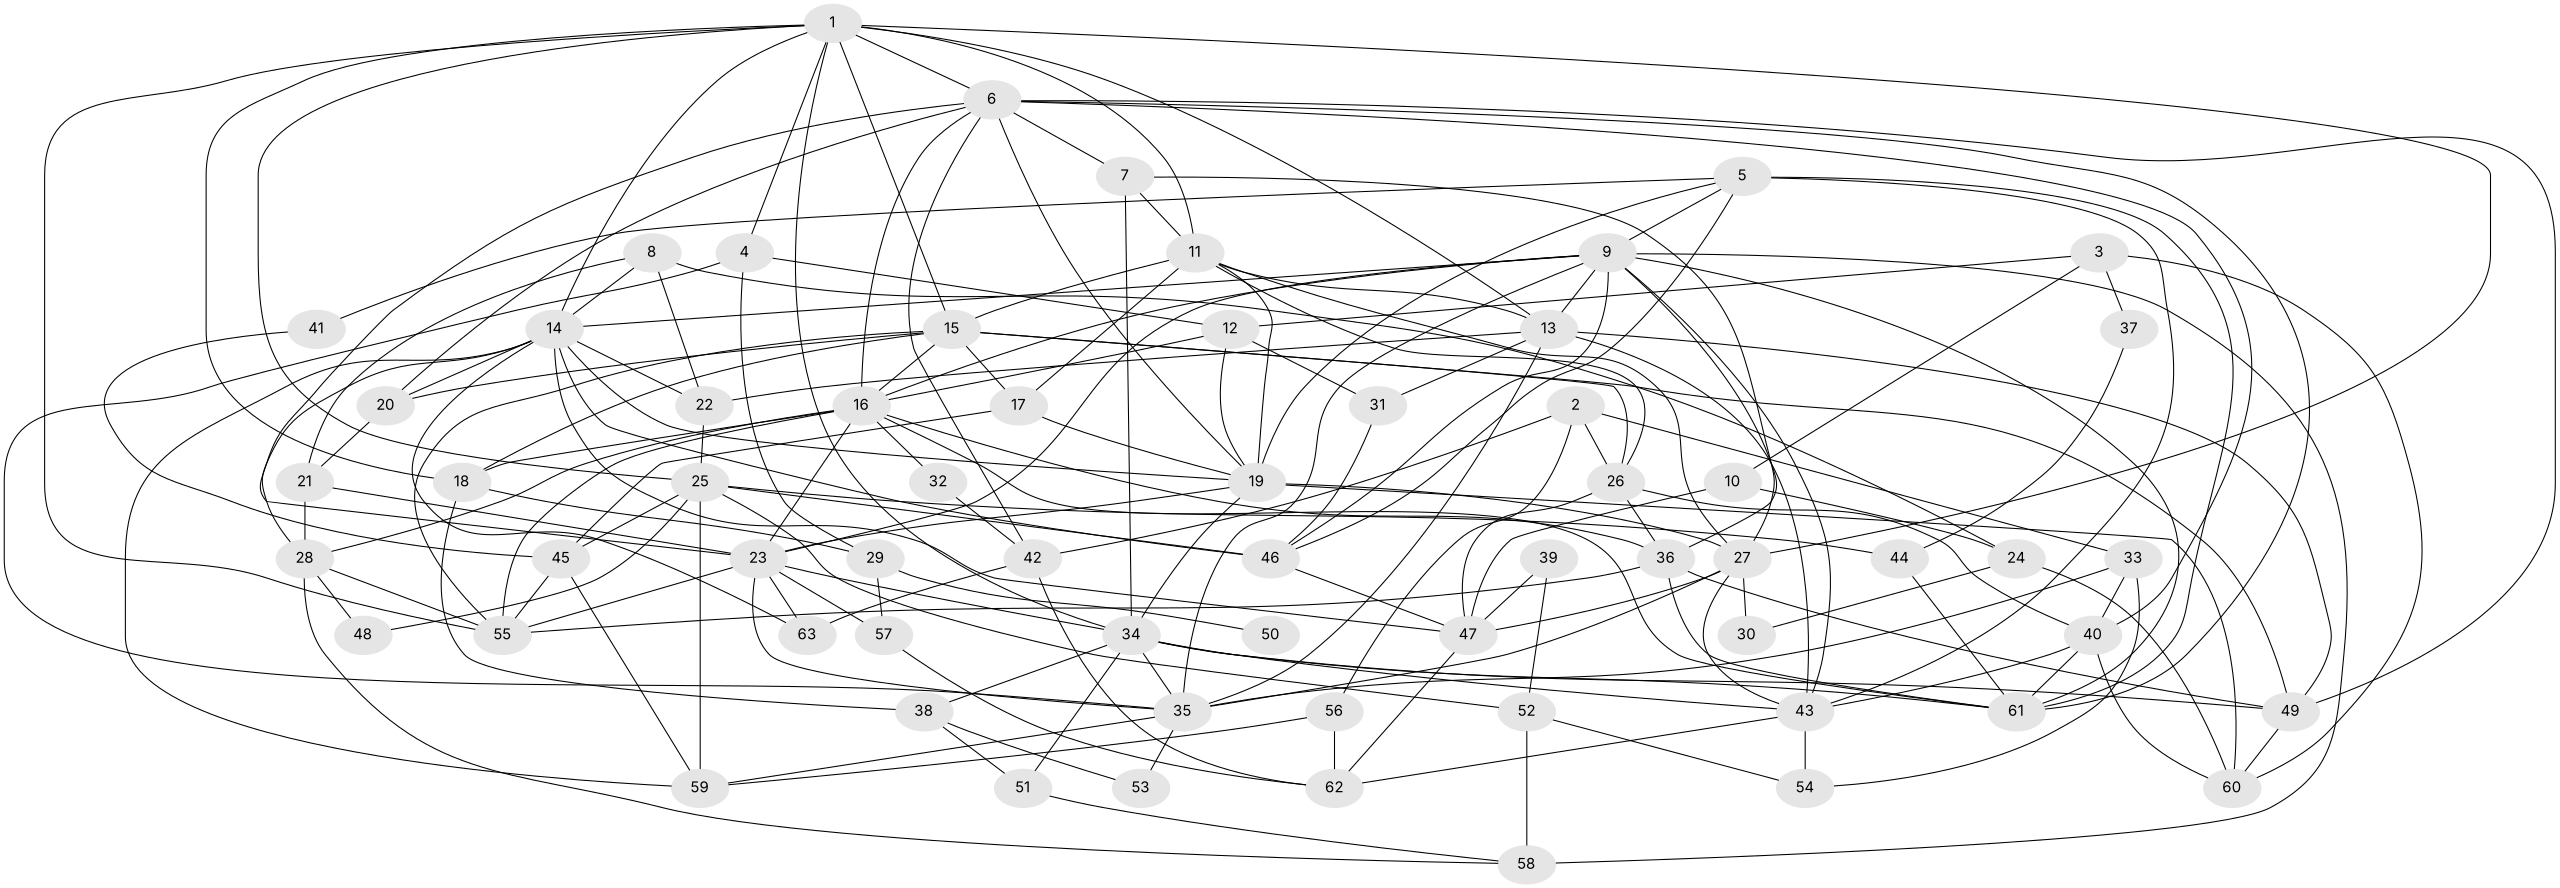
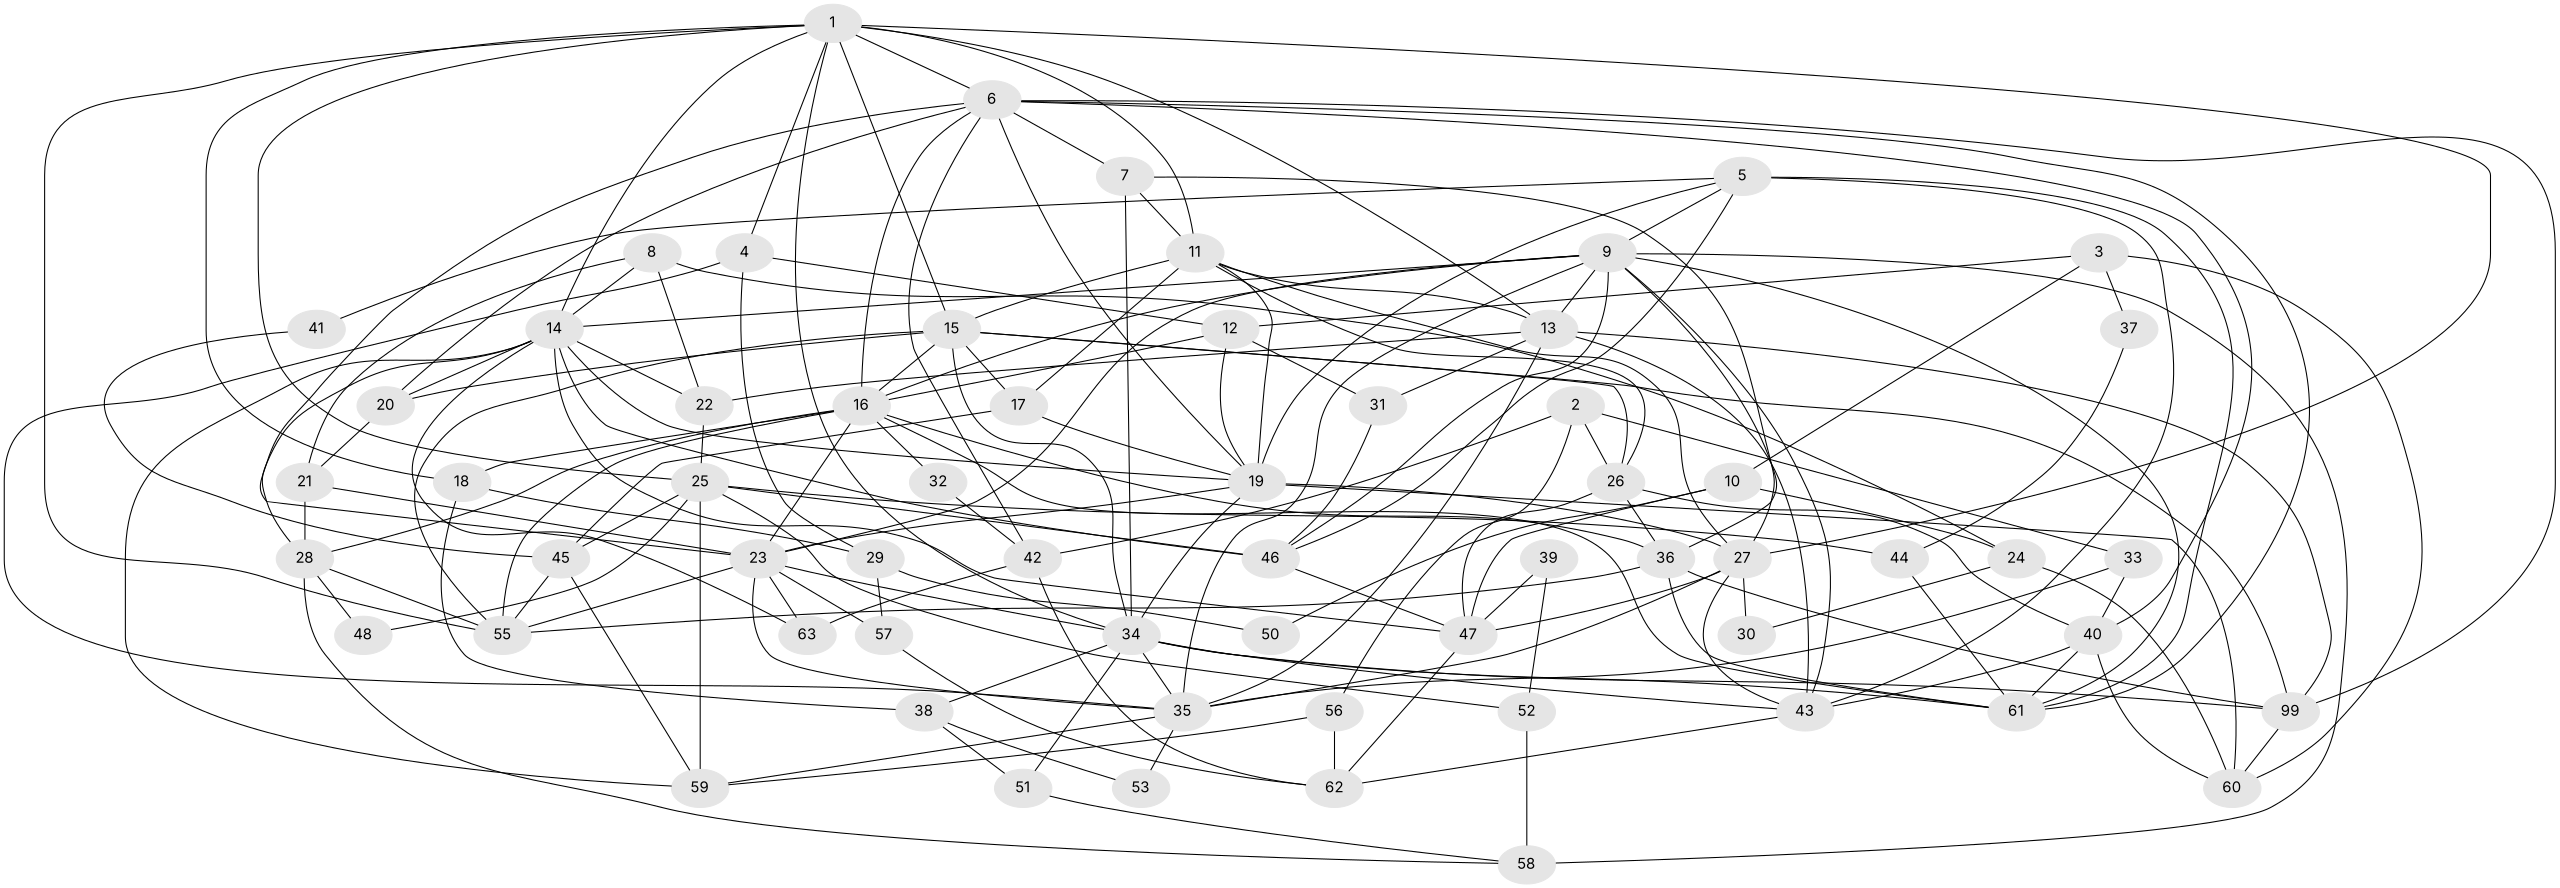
edge "15" -- "18": now "15" -- "34"
edge "10" -- "50": added
node "49": label "49" -> "99"
node "54": removed
